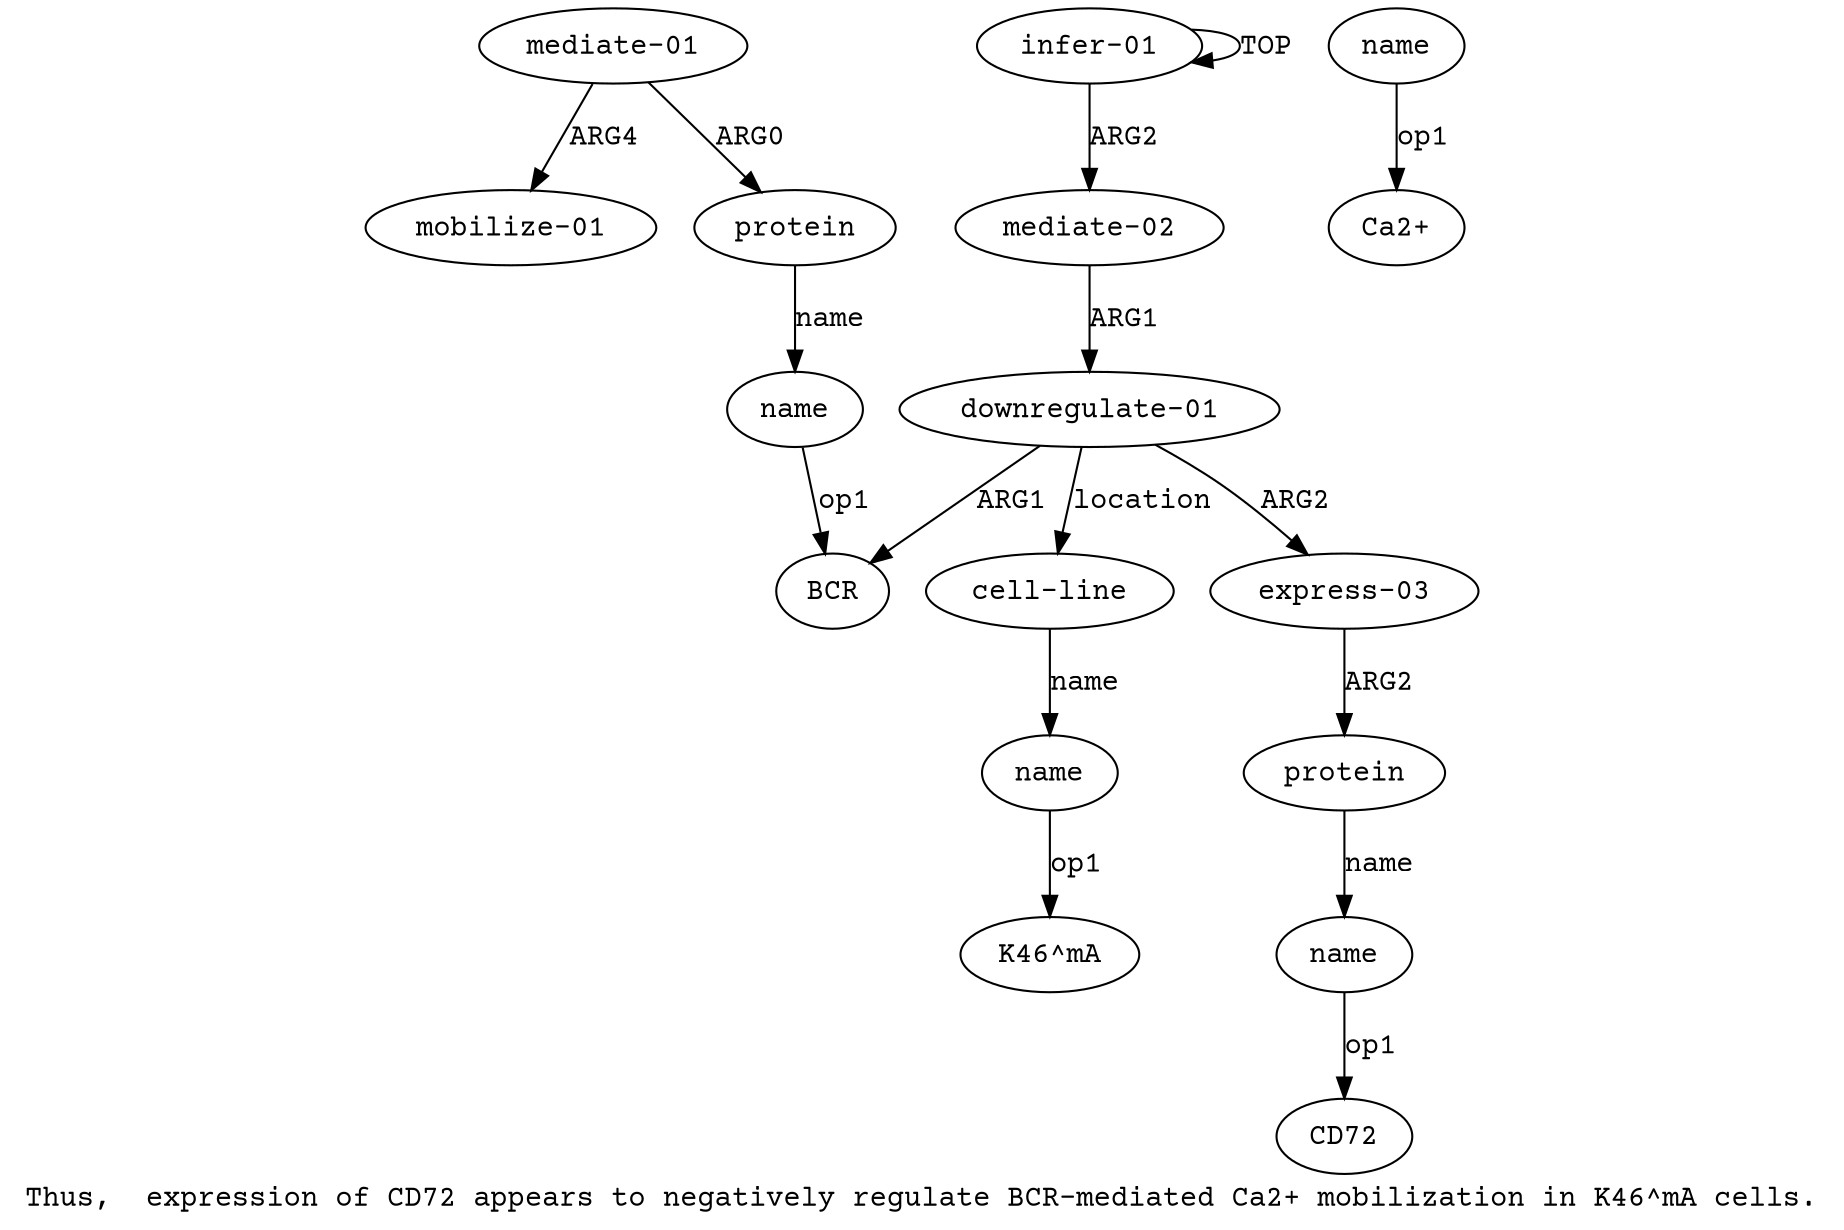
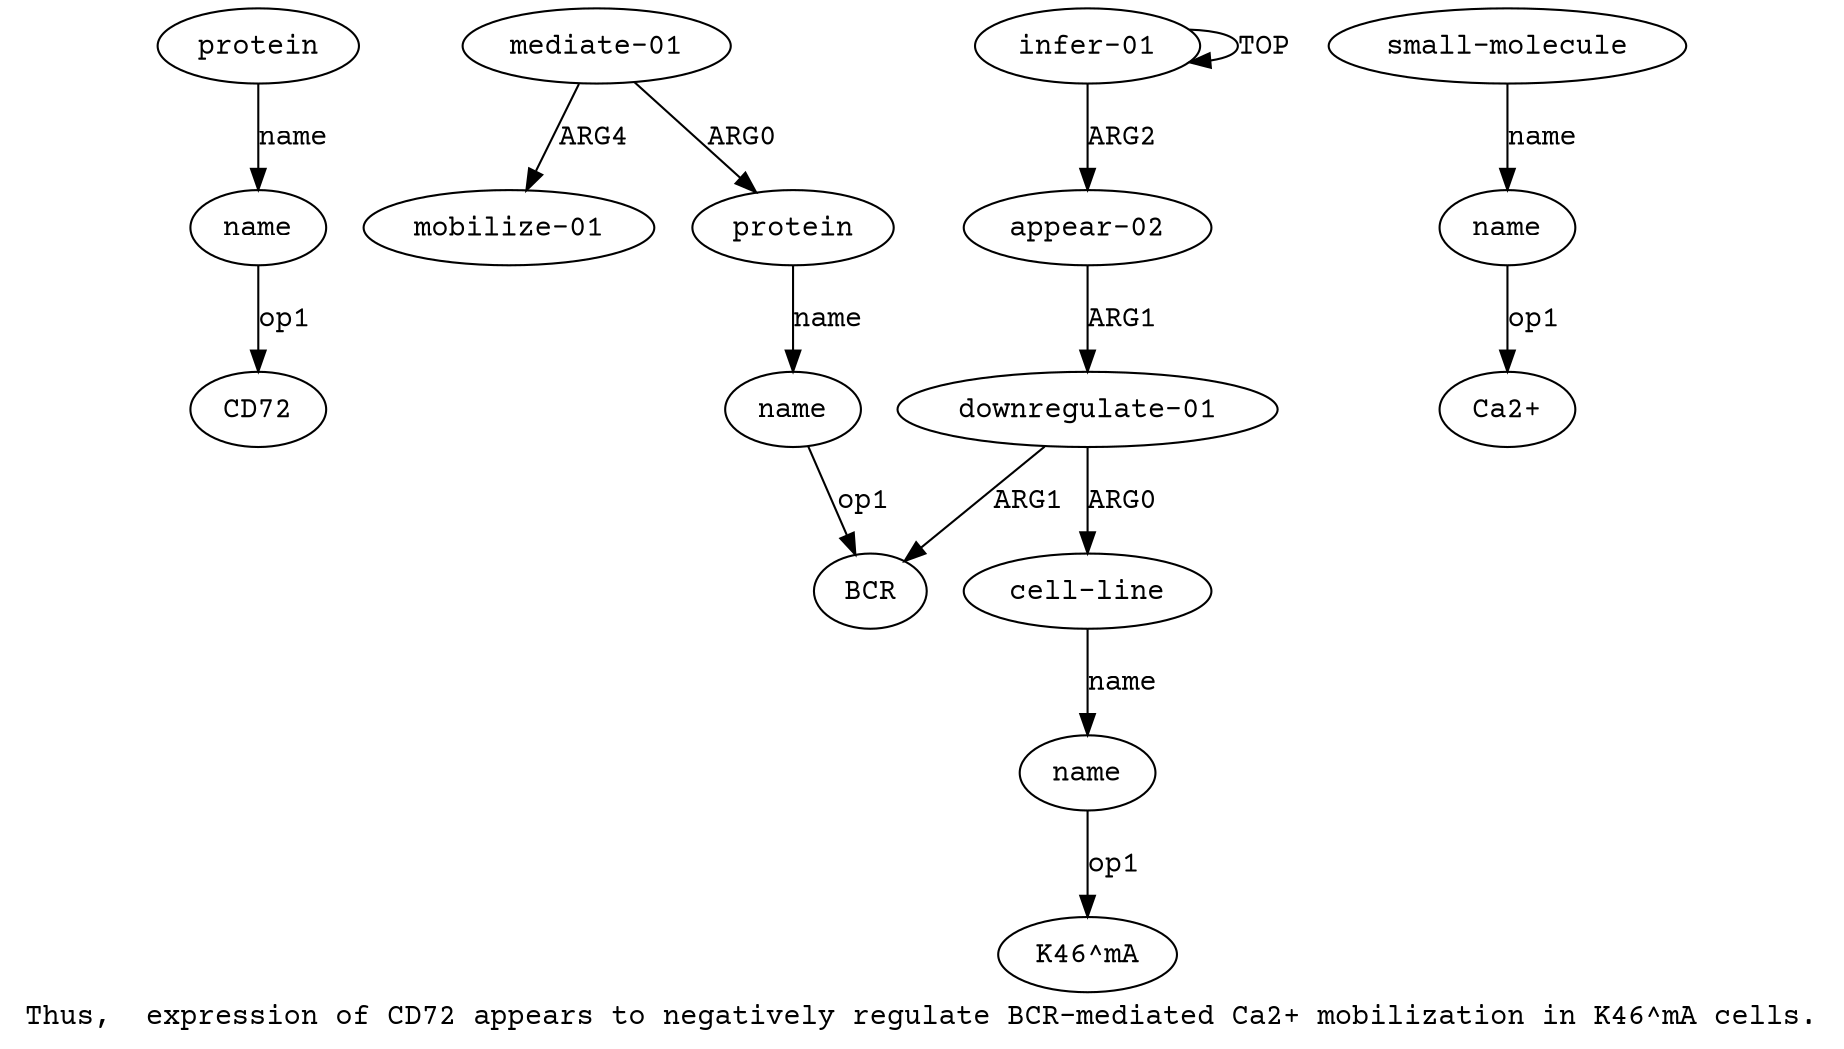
node "small-molecule": added
node "mediate-02": label "mediate-02" -> "appear-02"
edge "downregulate-01" -> "cell-line": label "location" -> "ARG0"
node "express-03": removed
